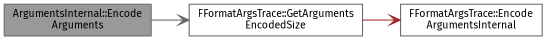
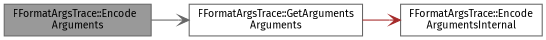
node "ArgumentsInternal::Encode Arguments": label "ArgumentsInternal::Encode Arguments" -> "FFormatArgsTrace::Encode Arguments"
node "FFormatArgsTrace::GetArguments EncodedSize": label "FFormatArgsTrace::GetArguments EncodedSize" -> "FFormatArgsTrace::GetArguments Arguments"
